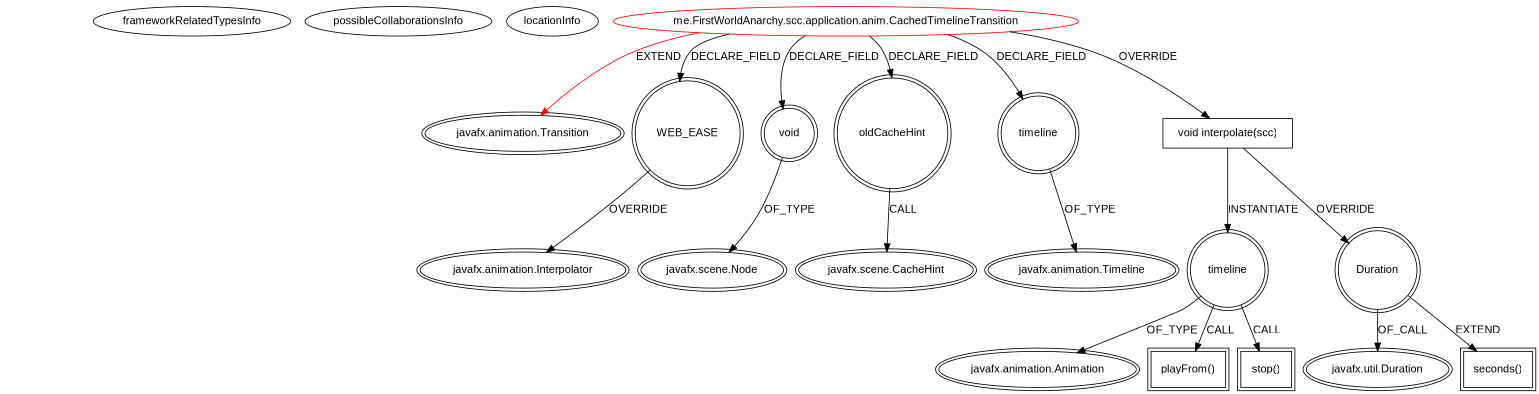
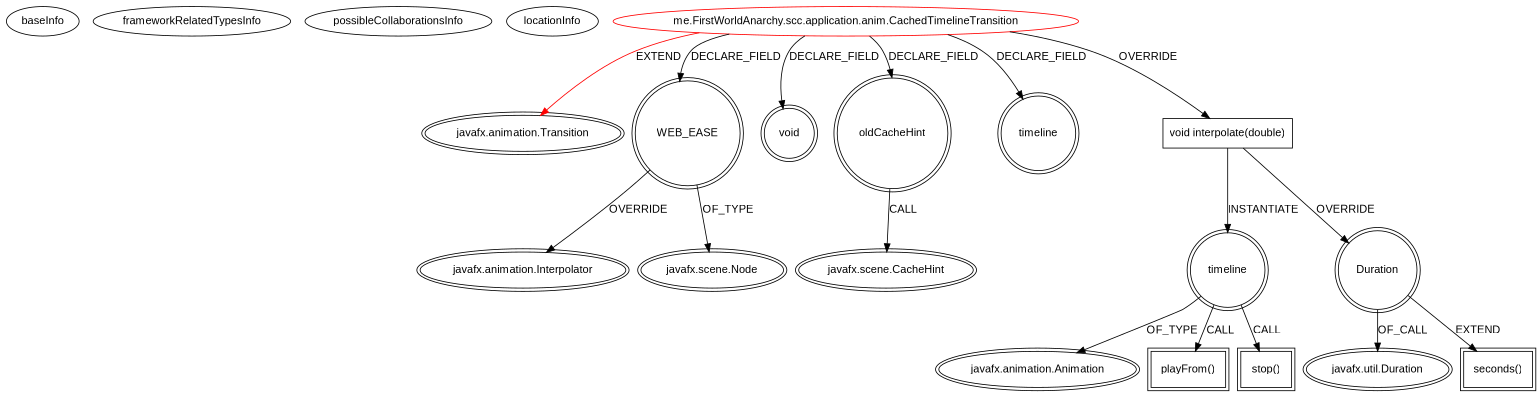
node "baseInfo": added
node "void interpolate(scc)": label "void interpolate(scc)" -> "void interpolate(double)"
edge "void" -> "javafx.scene.Node": now "WEB_EASE" -> "javafx.scene.Node"
node "javafx.animation.Timeline": removed
